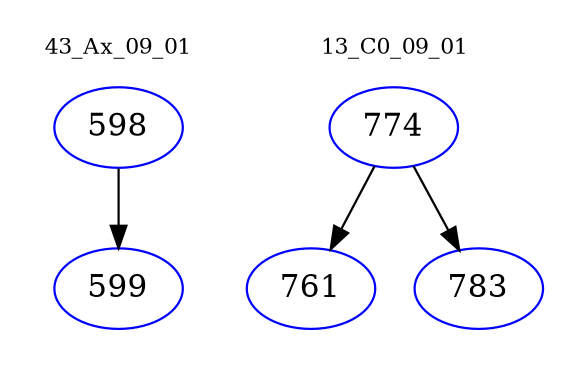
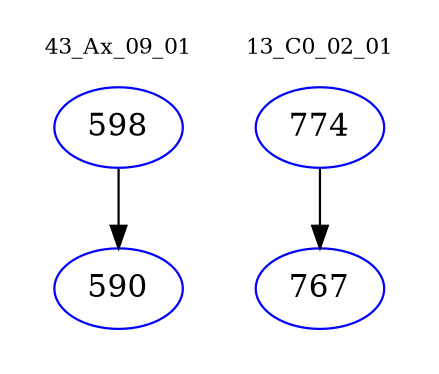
cluster "13_C0_09_01": label "13_C0_09_01" -> "13_C0_02_01"
node "599": label "599" -> "590"
node "761": label "761" -> "767"
node "783": removed
